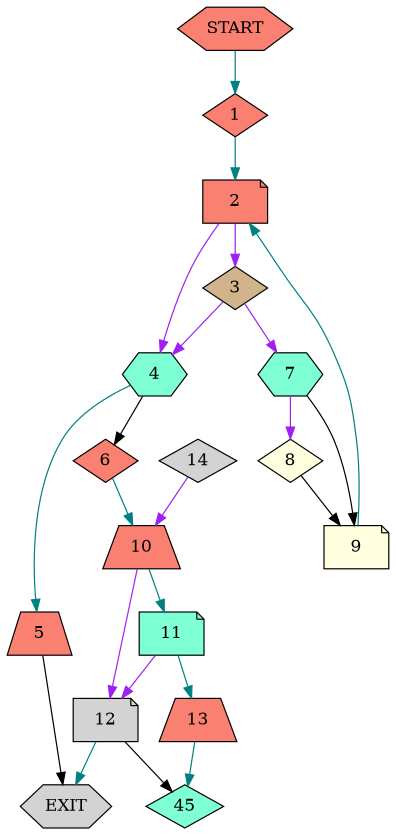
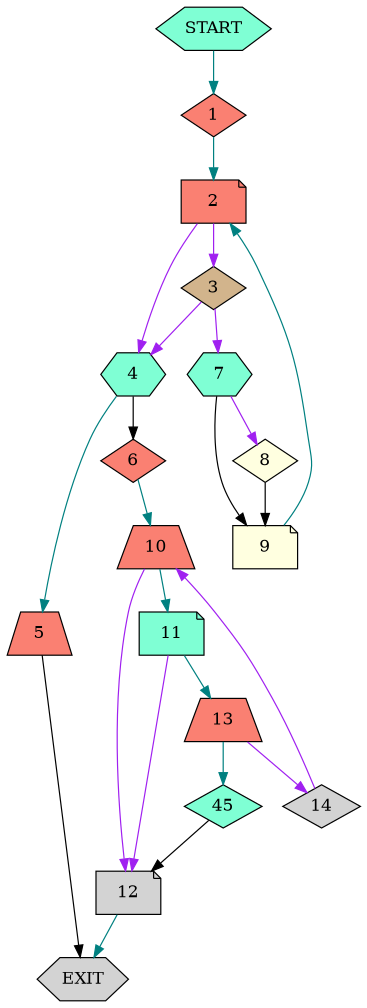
node "START": fillcolor salmon -> aquamarine
edge "12" -> "45": reversed
edge "13" -> "14": added
